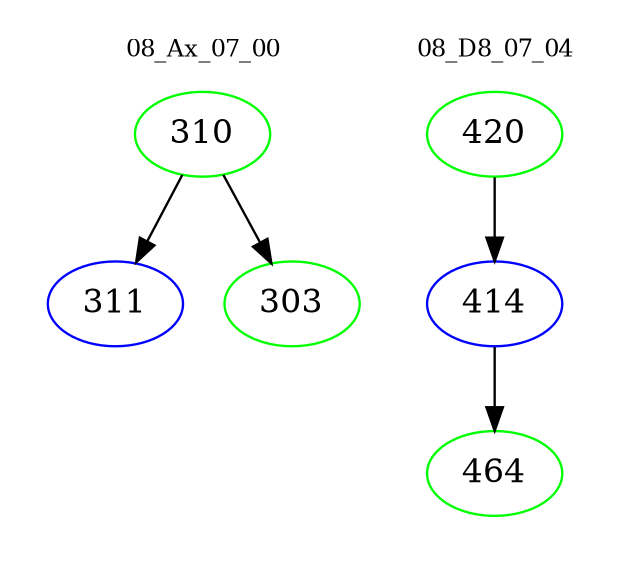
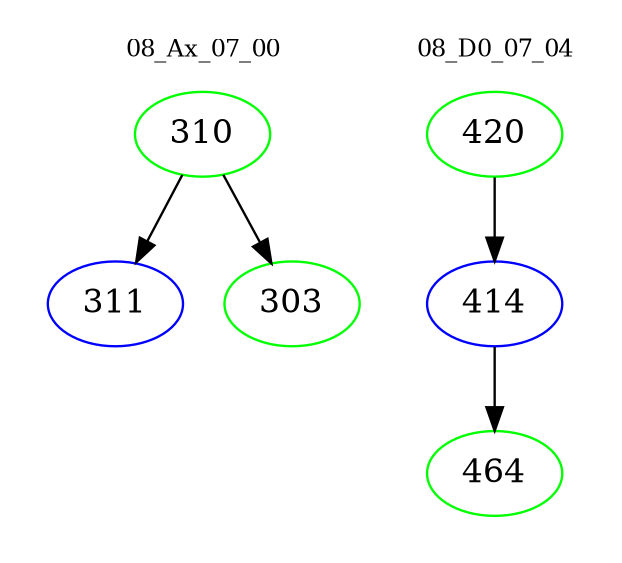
cluster "08_D8_07_04": label "08_D8_07_04" -> "08_D0_07_04"
